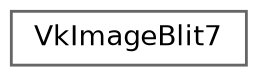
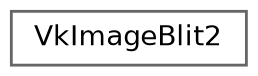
node "VkImageBlit7": label "VkImageBlit7" -> "VkImageBlit2"
